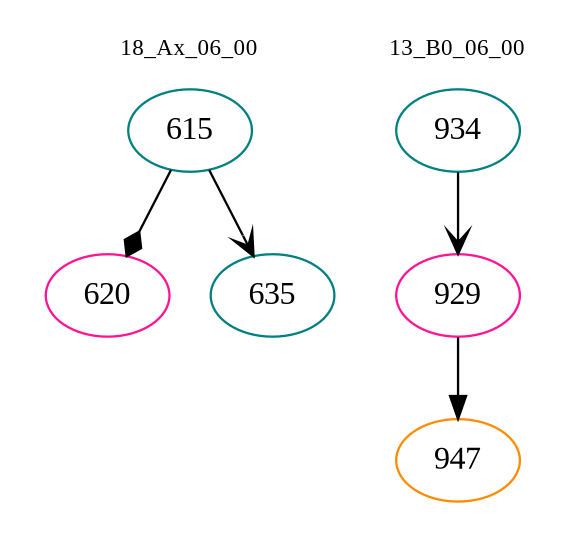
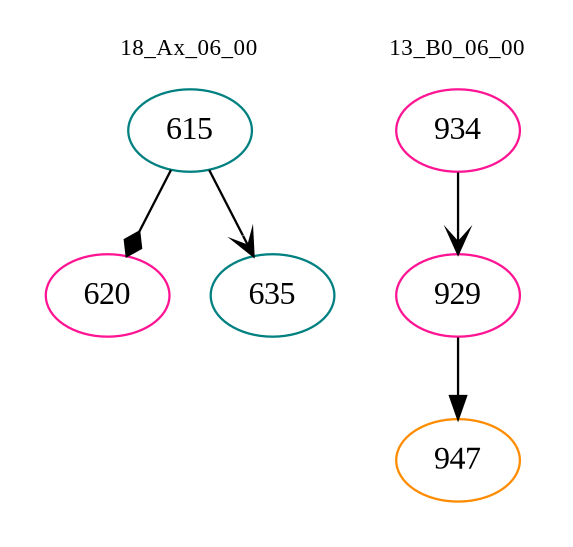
node "934": color teal -> deeppink
